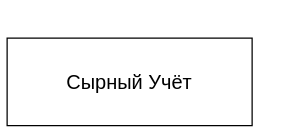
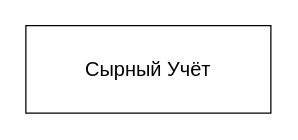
node "Сырный Учёт": moved (129, 82) -> (148, 69)
